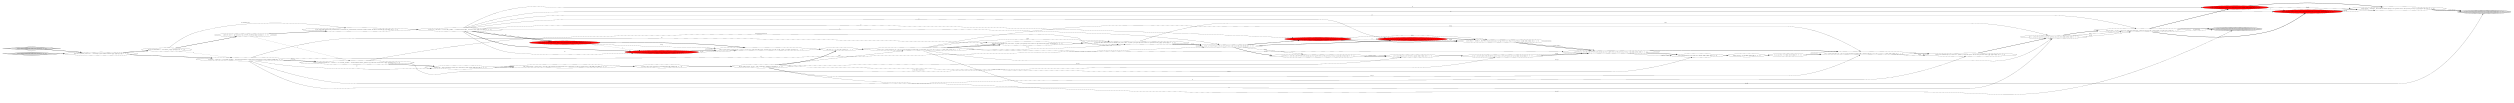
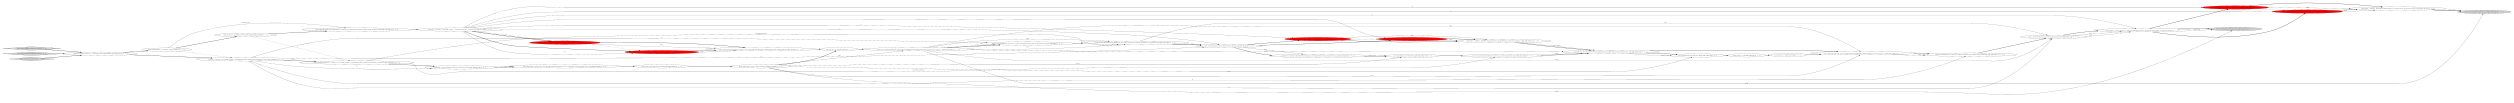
node "testGetAddTaskUserContent['0', '0', '1']": added
